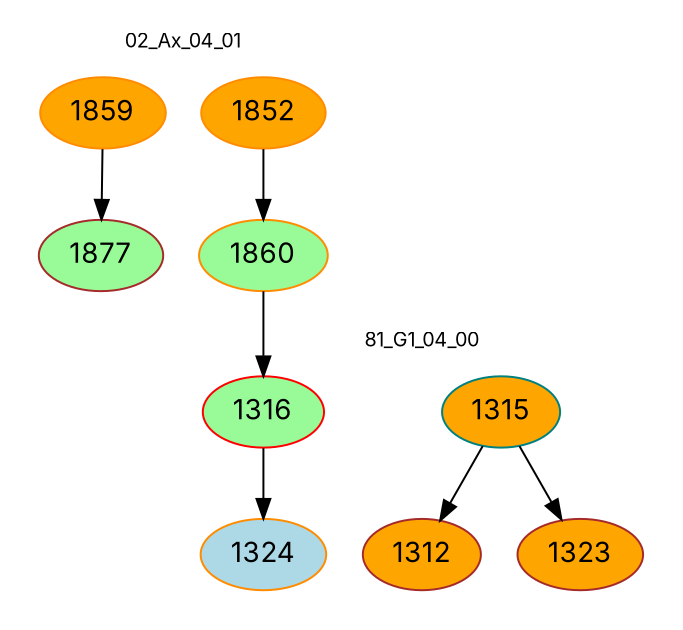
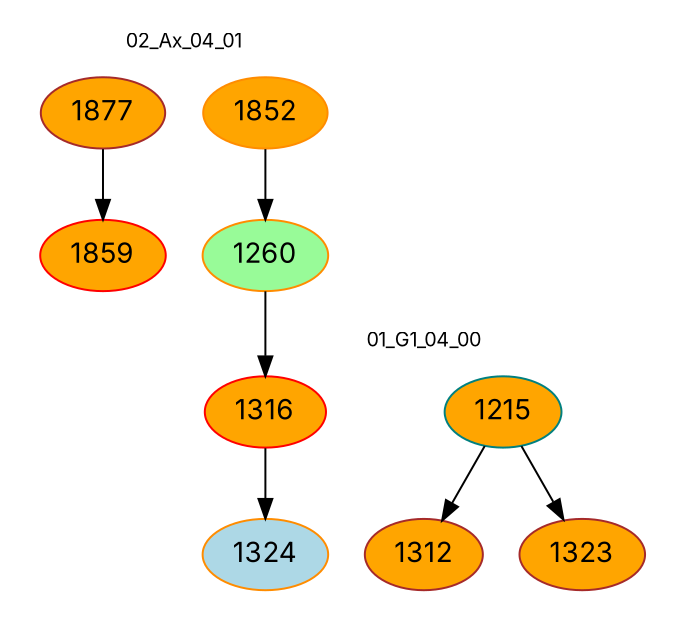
node "1859": color darkorange -> red
edge "1859" -> "1877": reversed
node "1877": fillcolor palegreen -> orange
node "1860": label "1860" -> "1260"
cluster "81_G1_04_00": label "81_G1_04_00" -> "01_G1_04_00"
node "1316": fillcolor palegreen -> orange
node "1315": label "1315" -> "1215"
